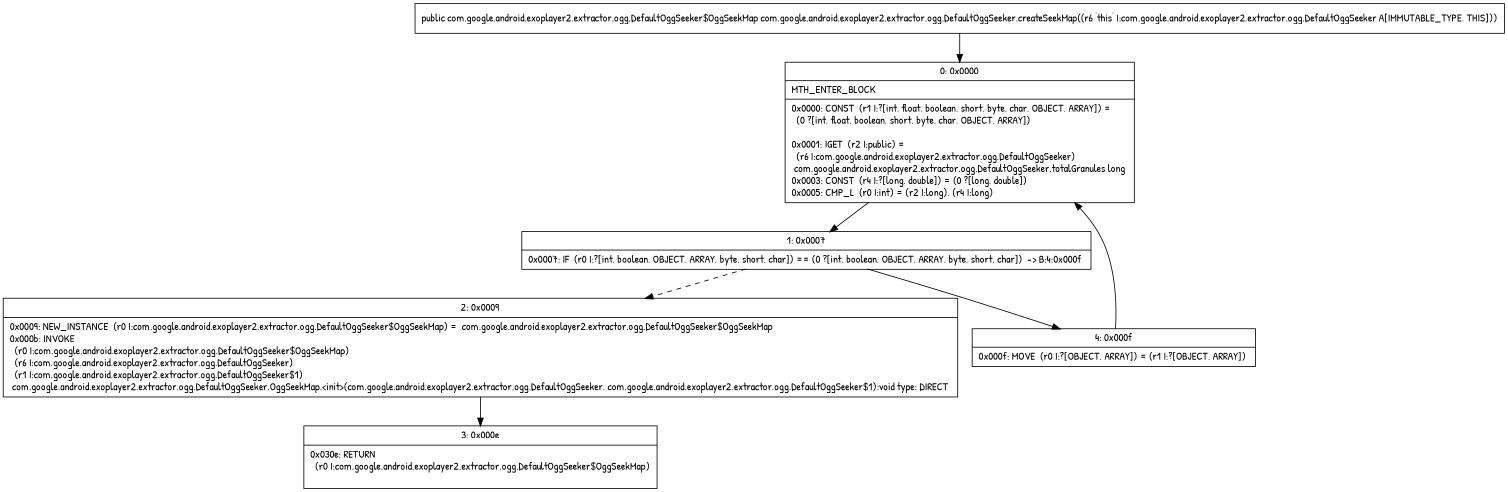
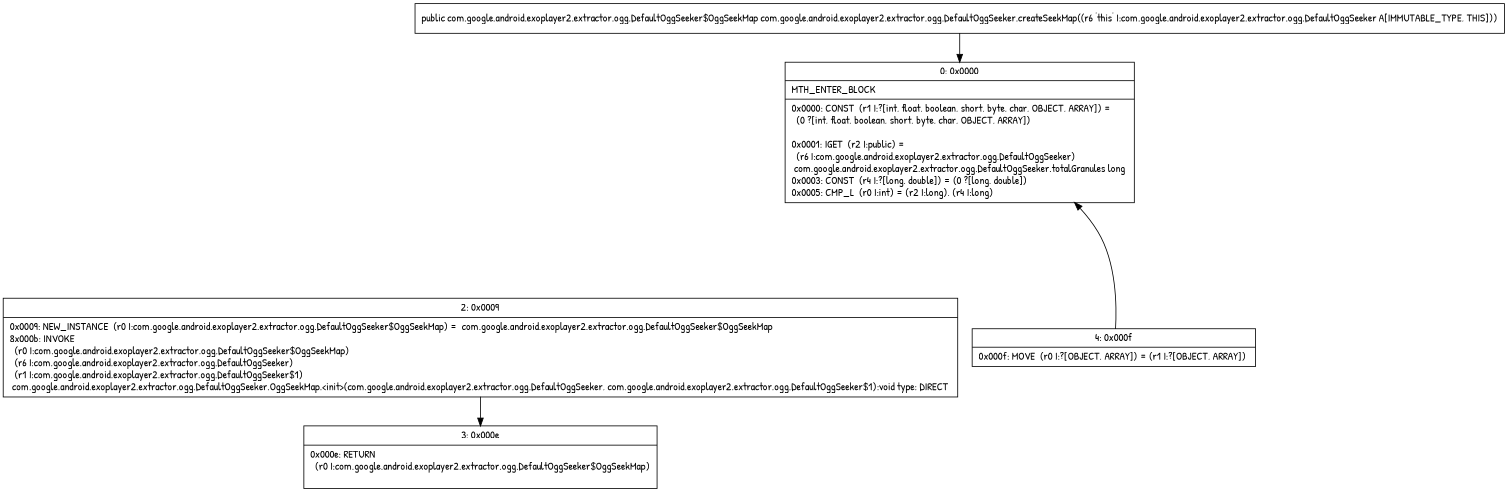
node "1: 0x0007": removed
node "2: 0x0009": text "0x000b: INVOKE" -> "8x000b: INVOKE"
node "3: 0x000e": text "0x030e: RETURN" -> "0x000e: RETURN"
